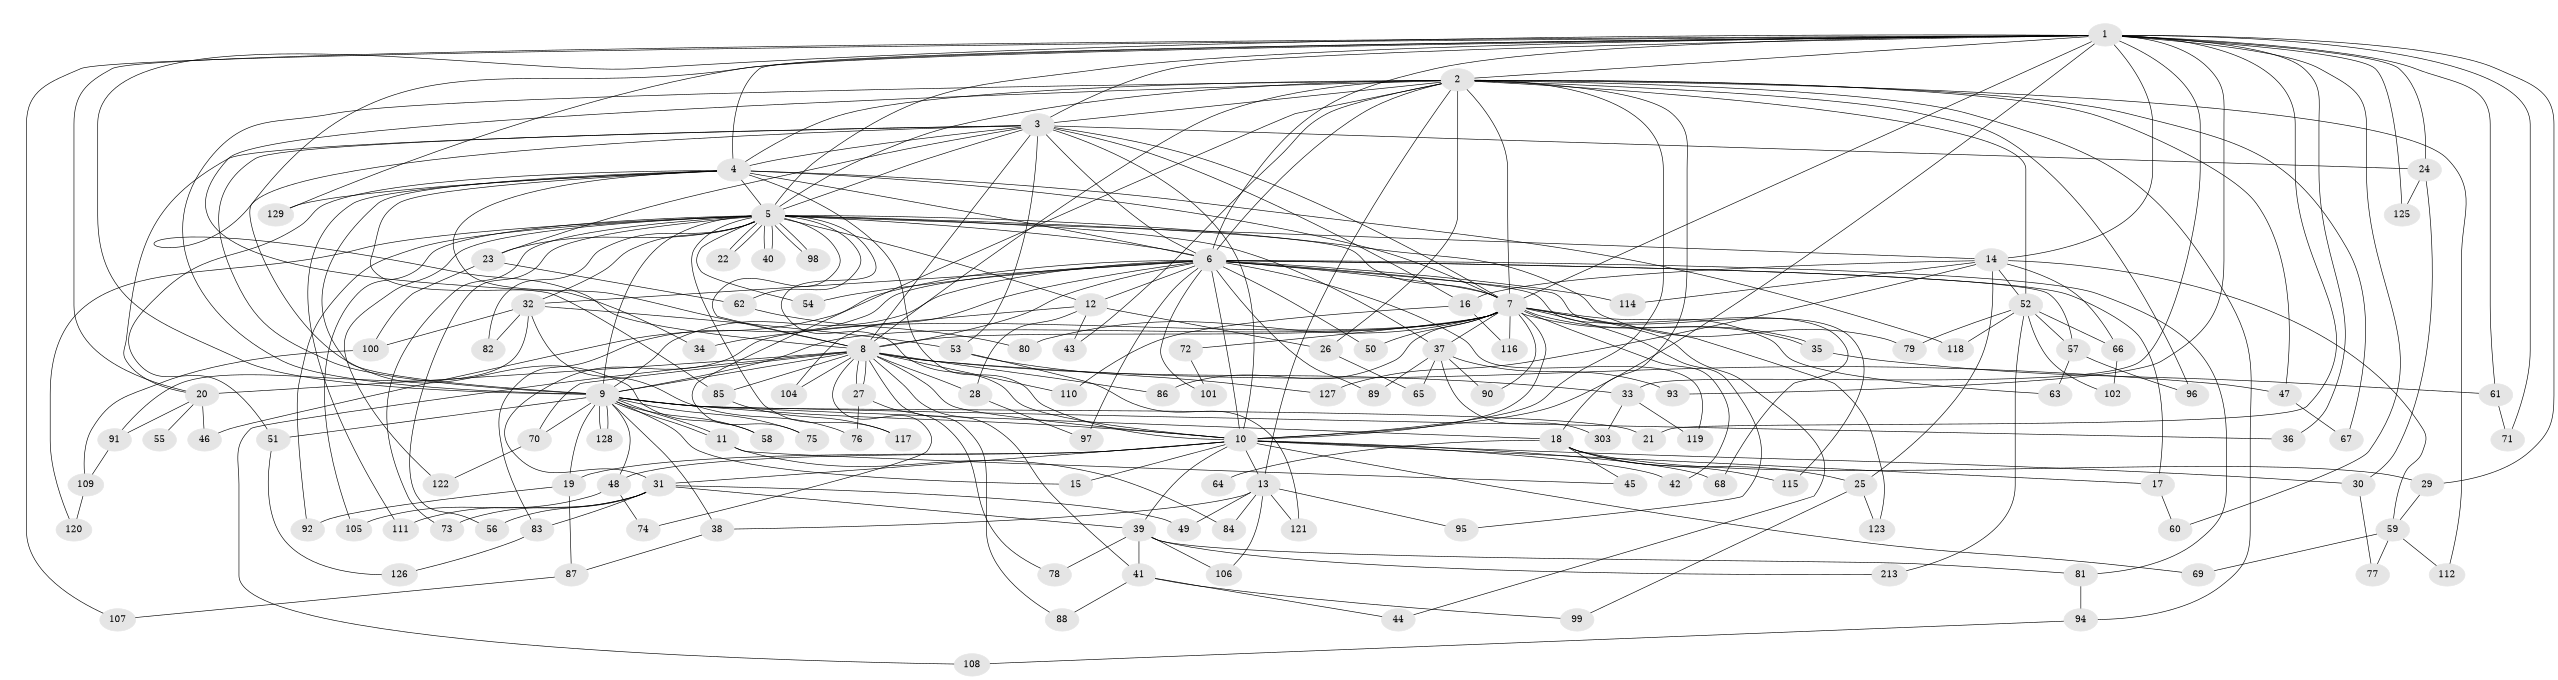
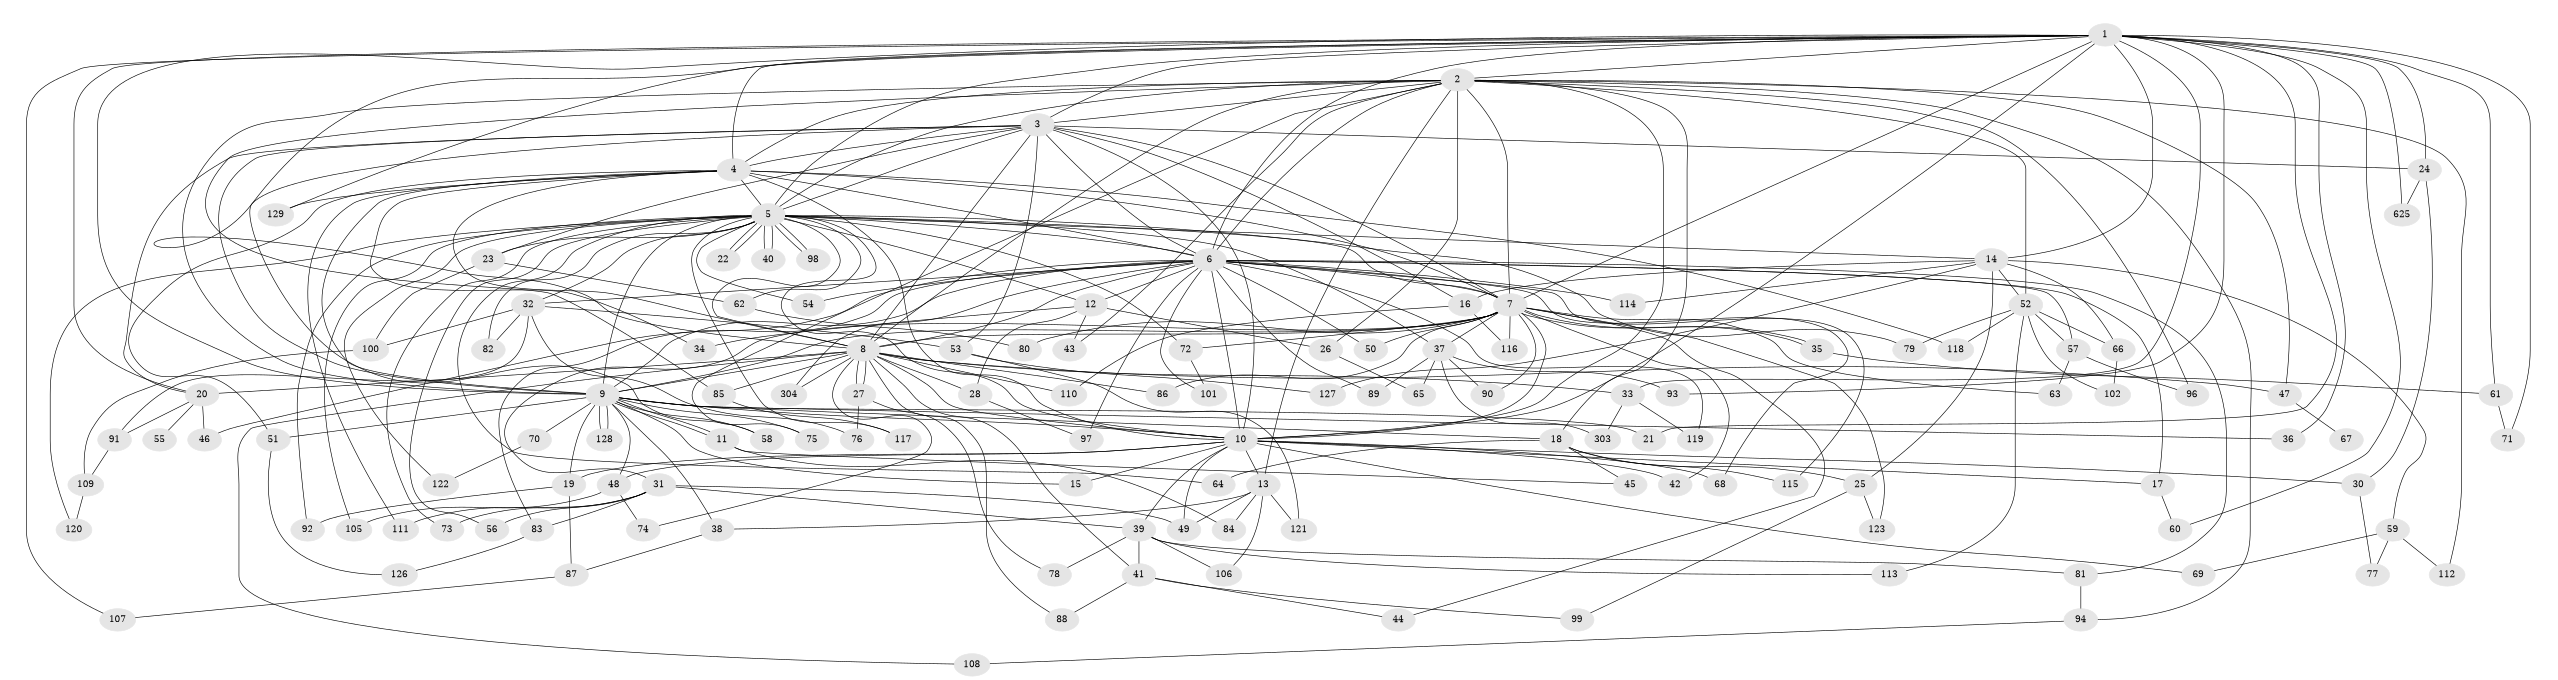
edge "2" -- "67": removed
node "125": label "125" -> "625"
edge "5" -- "72": added
edge "8" -- "70": removed
node "104": label "104" -> "304"
edge "10" -- "31": now "10" -- "49"
edge "5" -- "64": added
node "29": removed
node "95": removed
node "213": label "213" -> "113"
